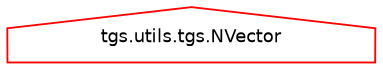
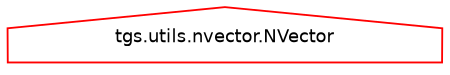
node "tgs.utils.tgs.NVector": label "tgs.utils.tgs.NVector" -> "tgs.utils.nvector.NVector"
